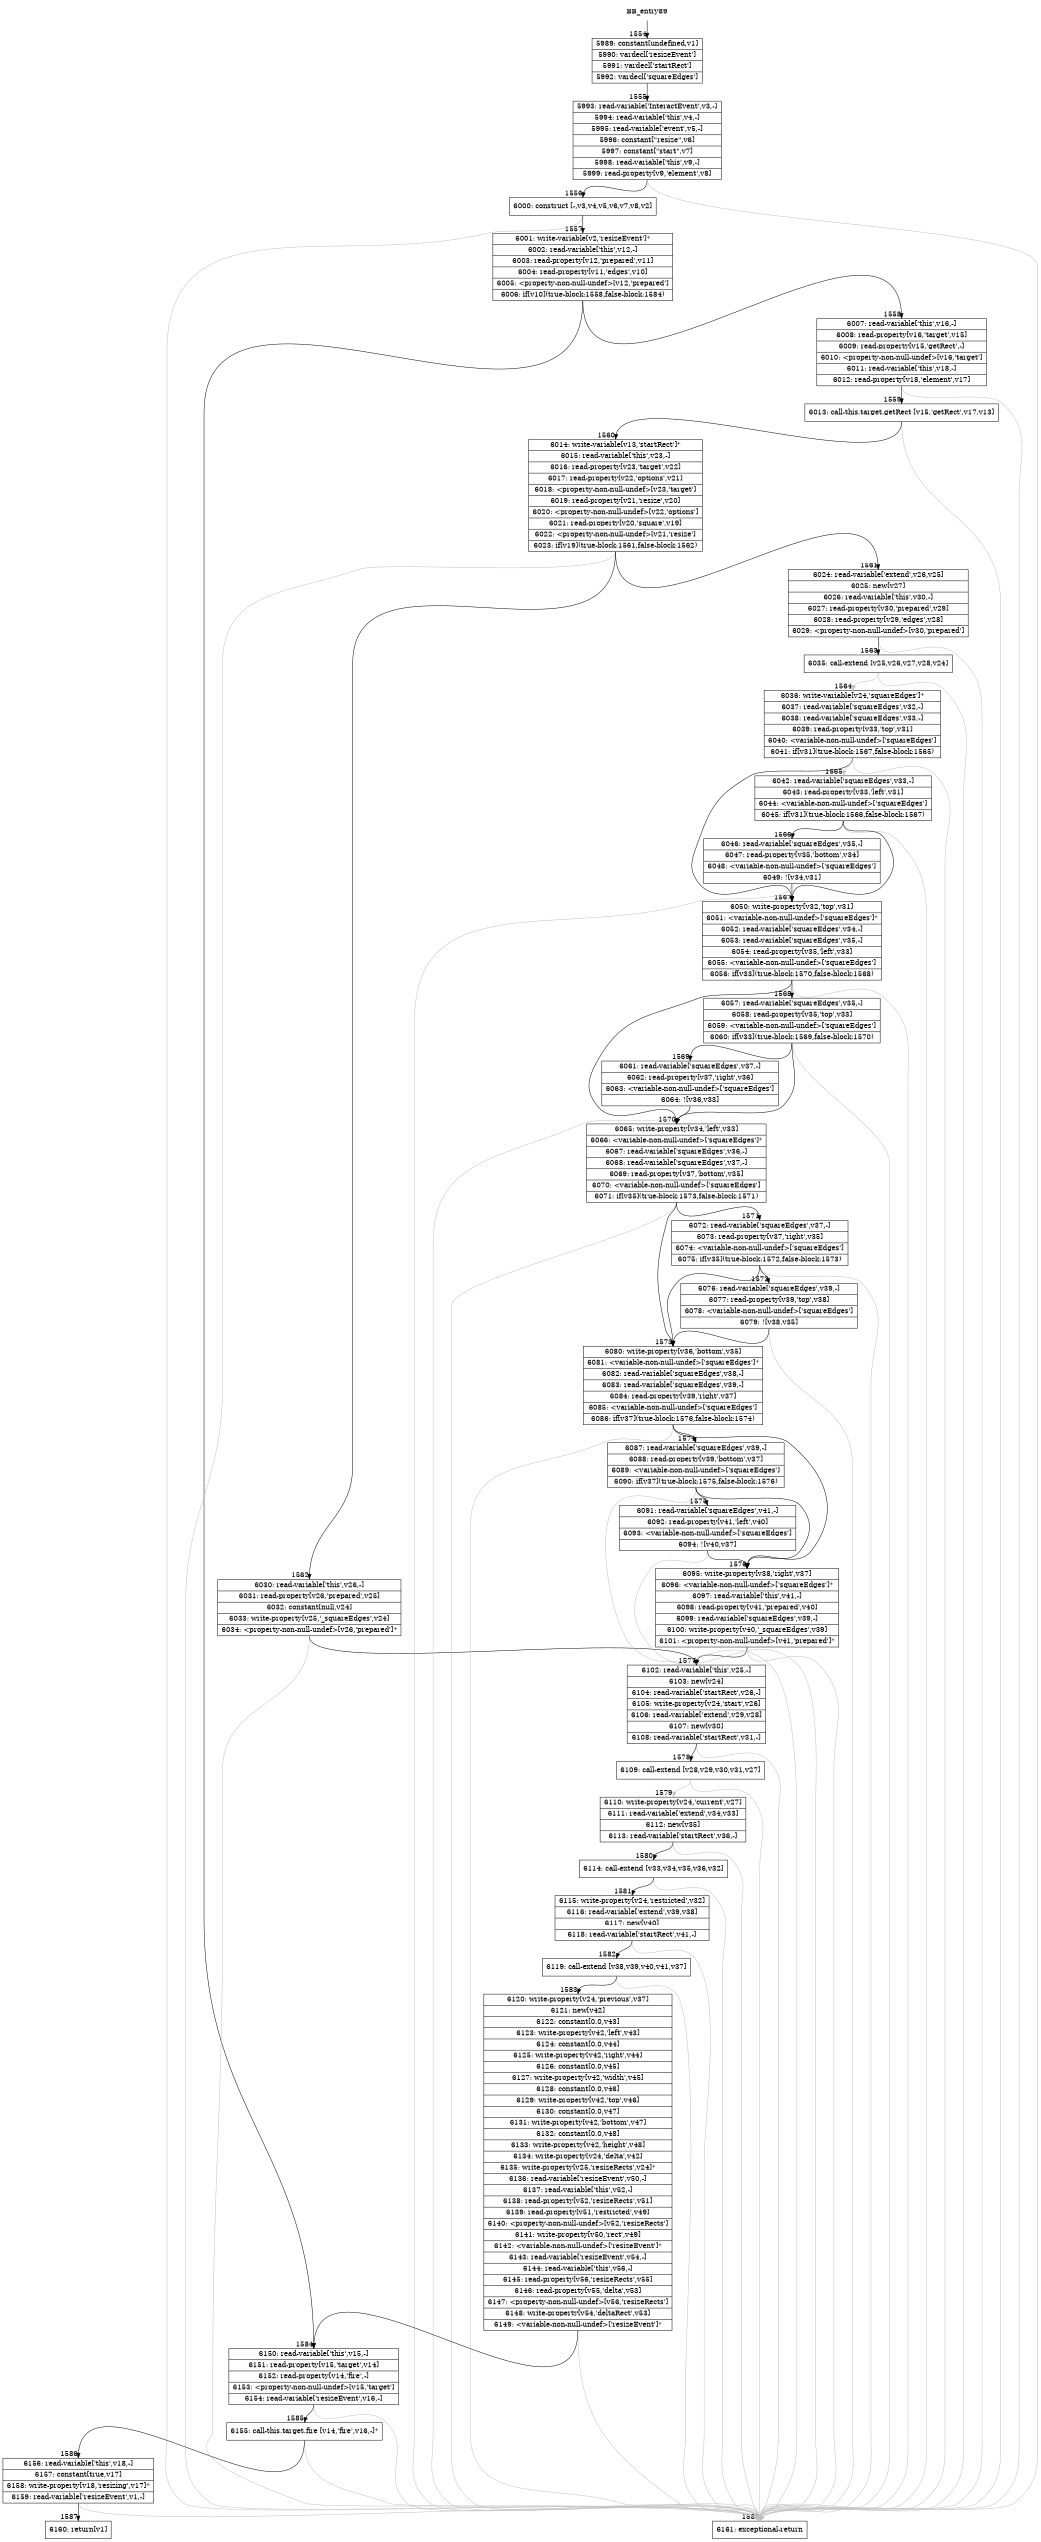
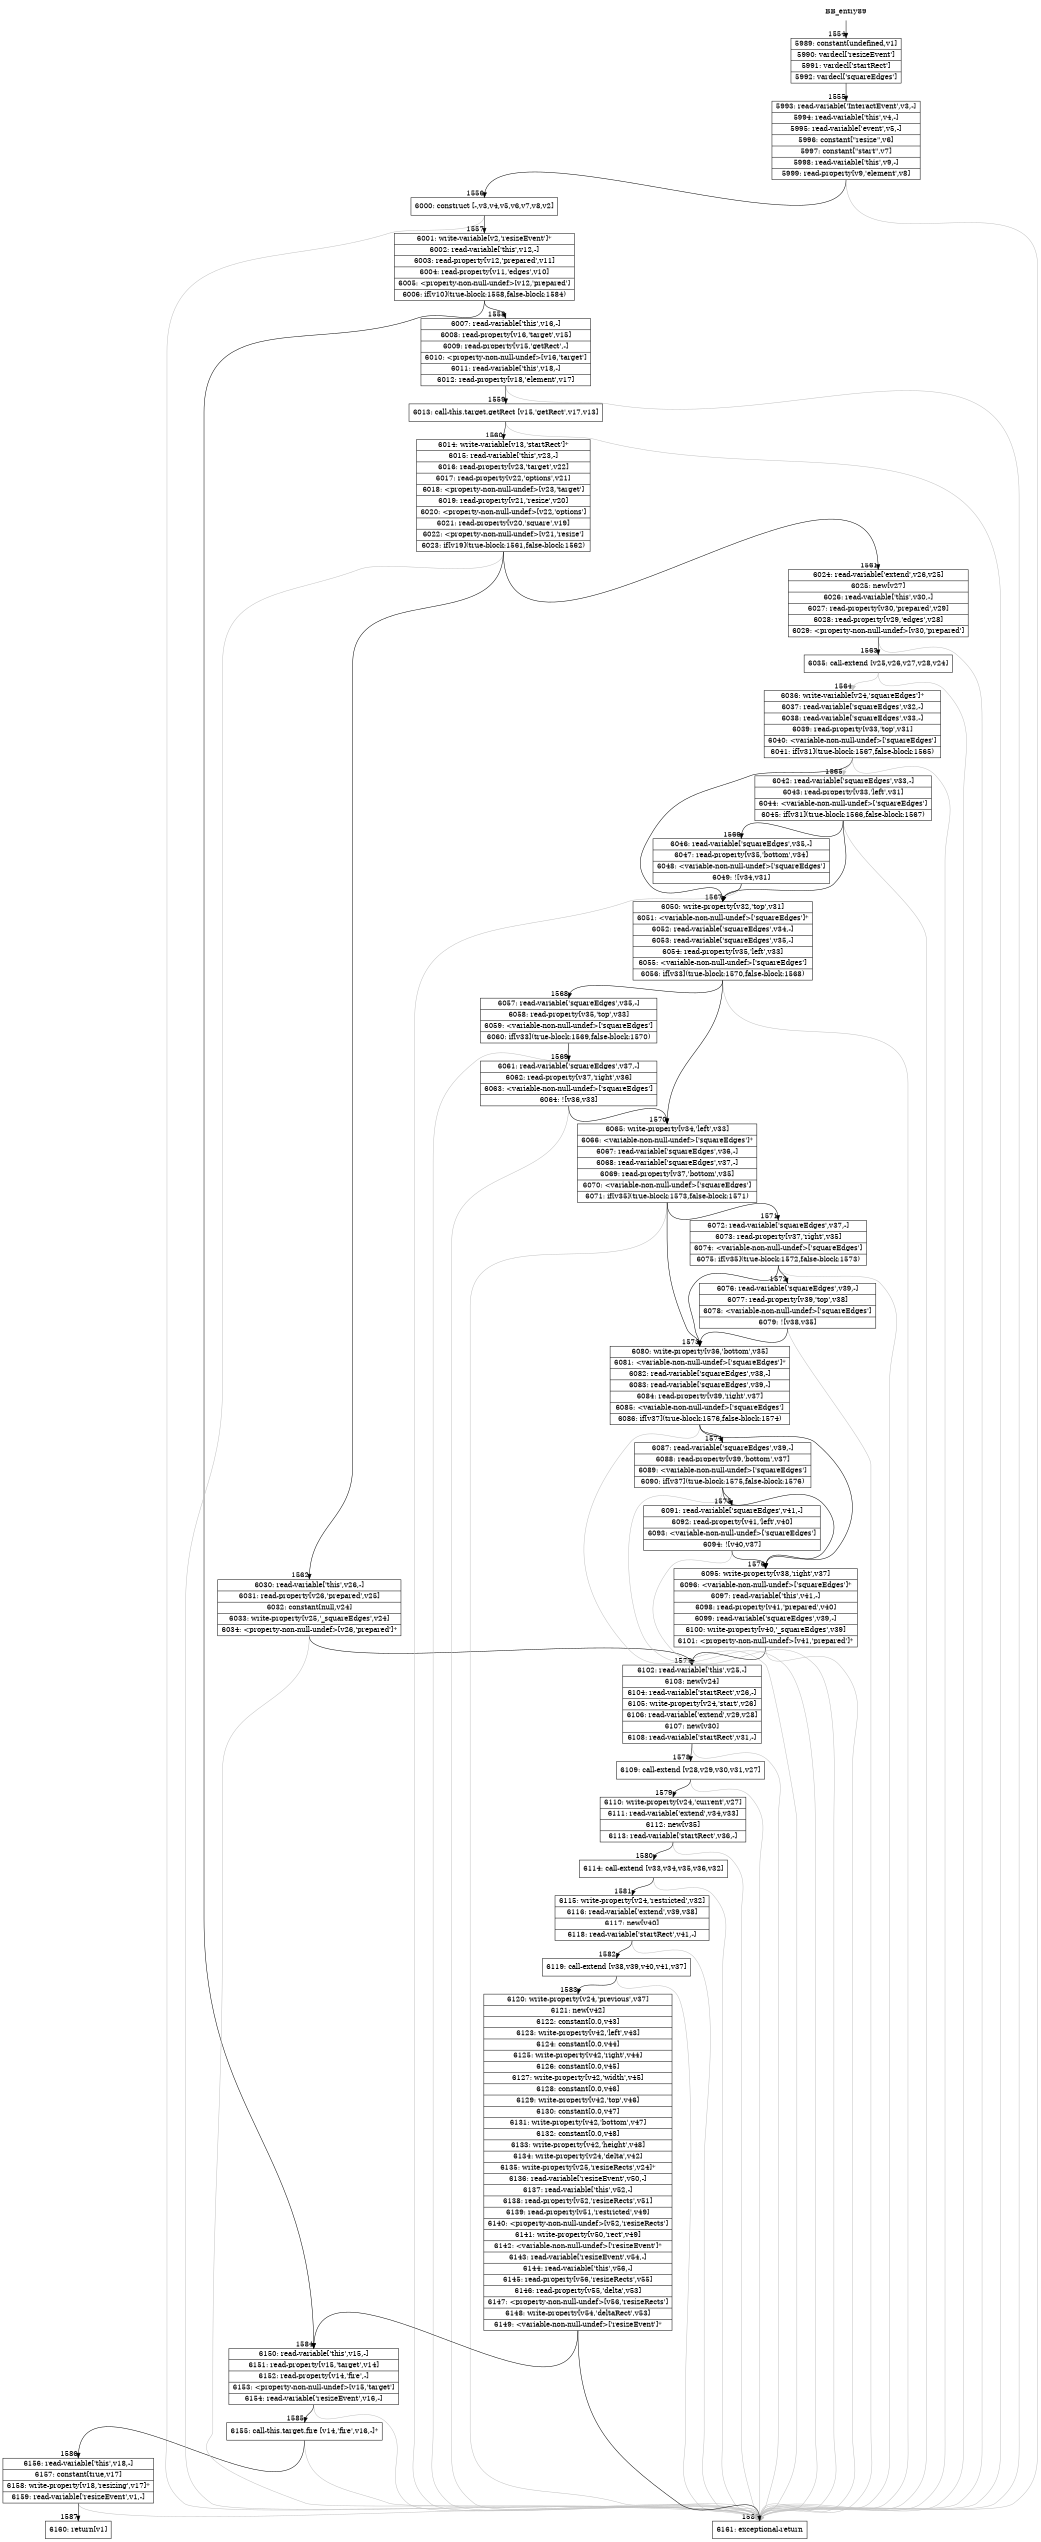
edge "6057: read-variable['squareEdges',v35,-]" -> "6065: write-property[v34,'left',v33]": removed
edge "6109: call-extend [v28,v29,v30,v31,v27]" -> "6110: write-property[v24,'current',v27]": color gray -> black
edge "6120: write-property[v24,'previous',v37]" -> "6161: exceptional-return": color gray -> black
